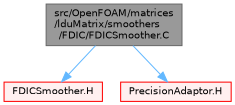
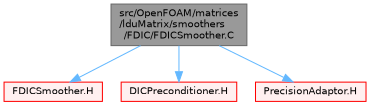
node "DICPreconditioner.H": added
